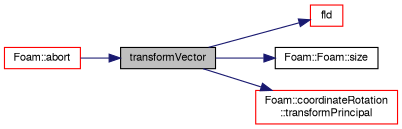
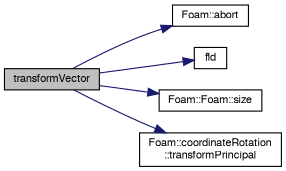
node "fld": color red -> black
node "Foam::abort": color red -> black
edge "Foam::abort" -> "transformVector": reversed
node "Foam::coordinateRotation ::transformPrincipal": color red -> black
